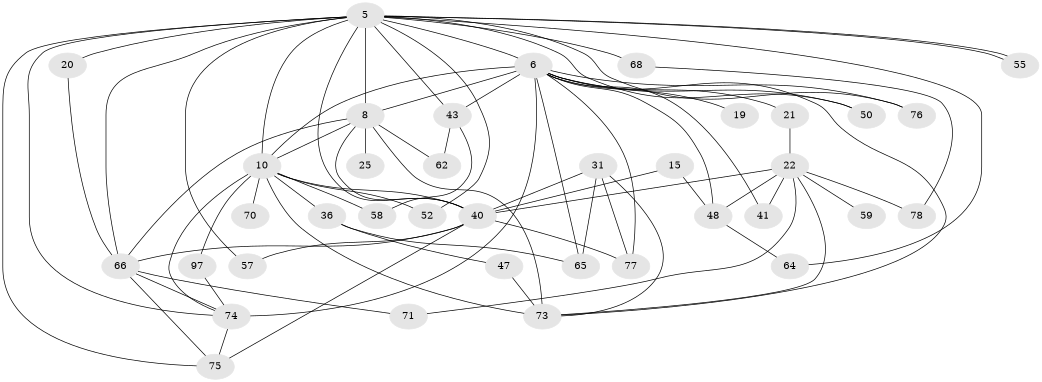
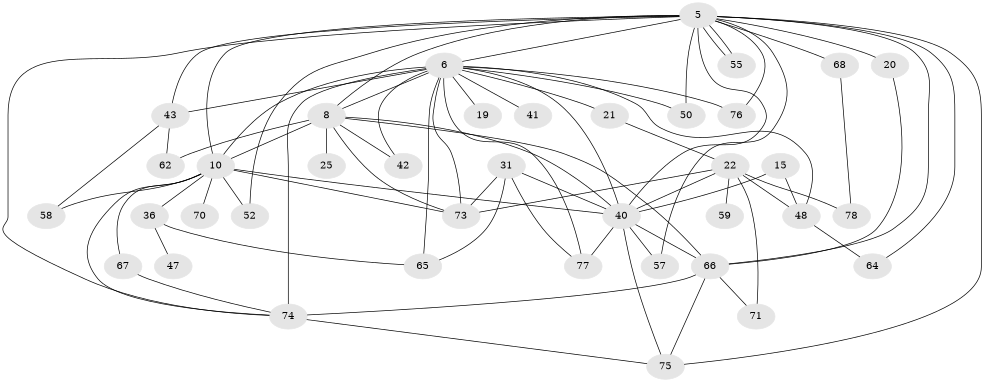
edge "6" -- "40": added
node "42": added
edge "22" -- "41": removed
node "97": label "97" -> "67"
edge "47" -- "73": removed
